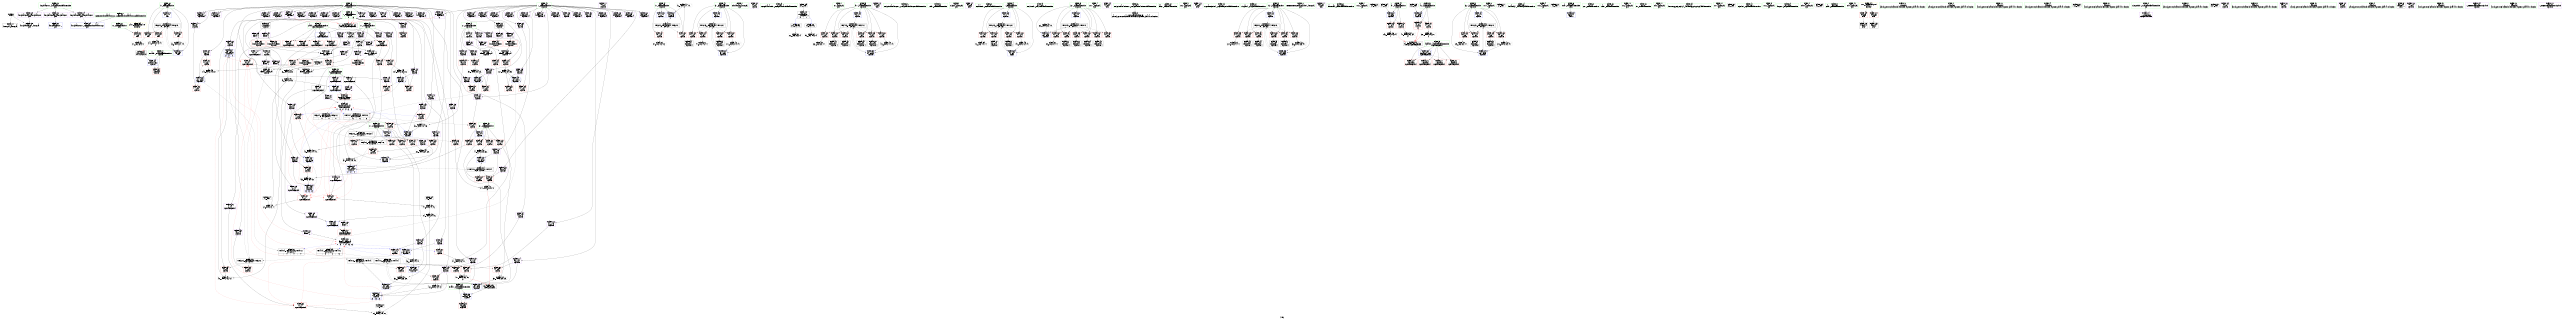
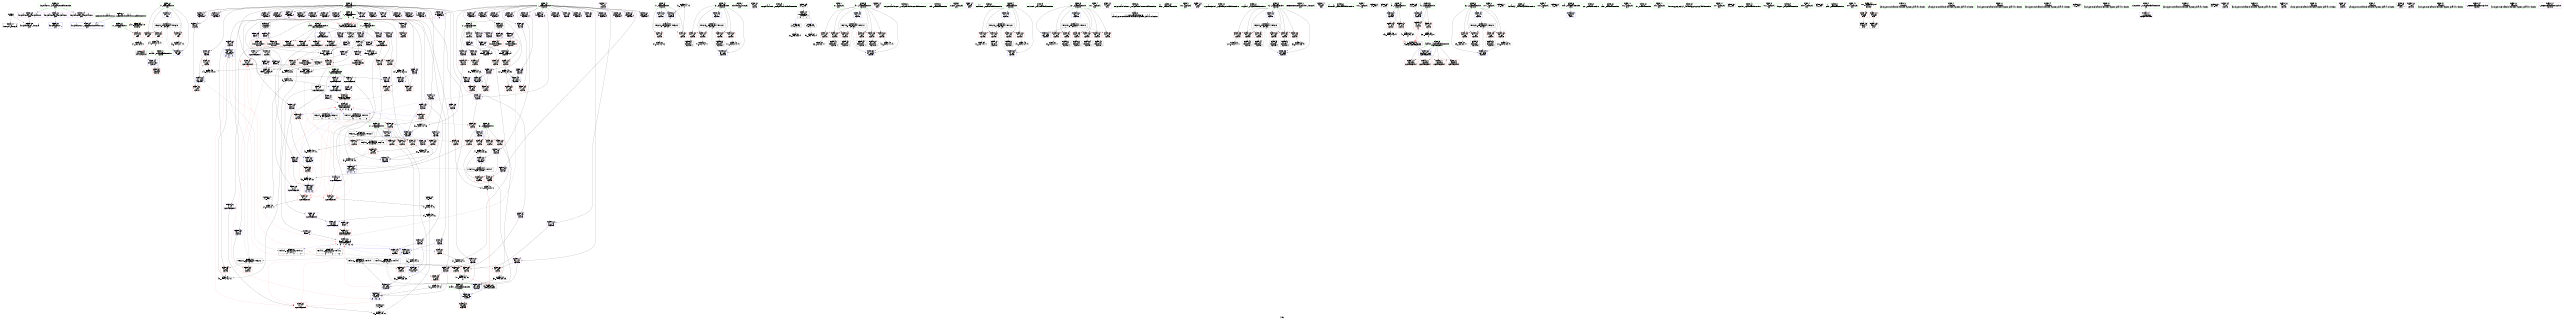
node "NodeID: 497": removed
node "NodeID: 329": text "_Z5cxx" -> "_Z5solvei"
